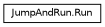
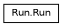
node "JumpAndRun.Run": label "JumpAndRun.Run" -> "Run.Run"
